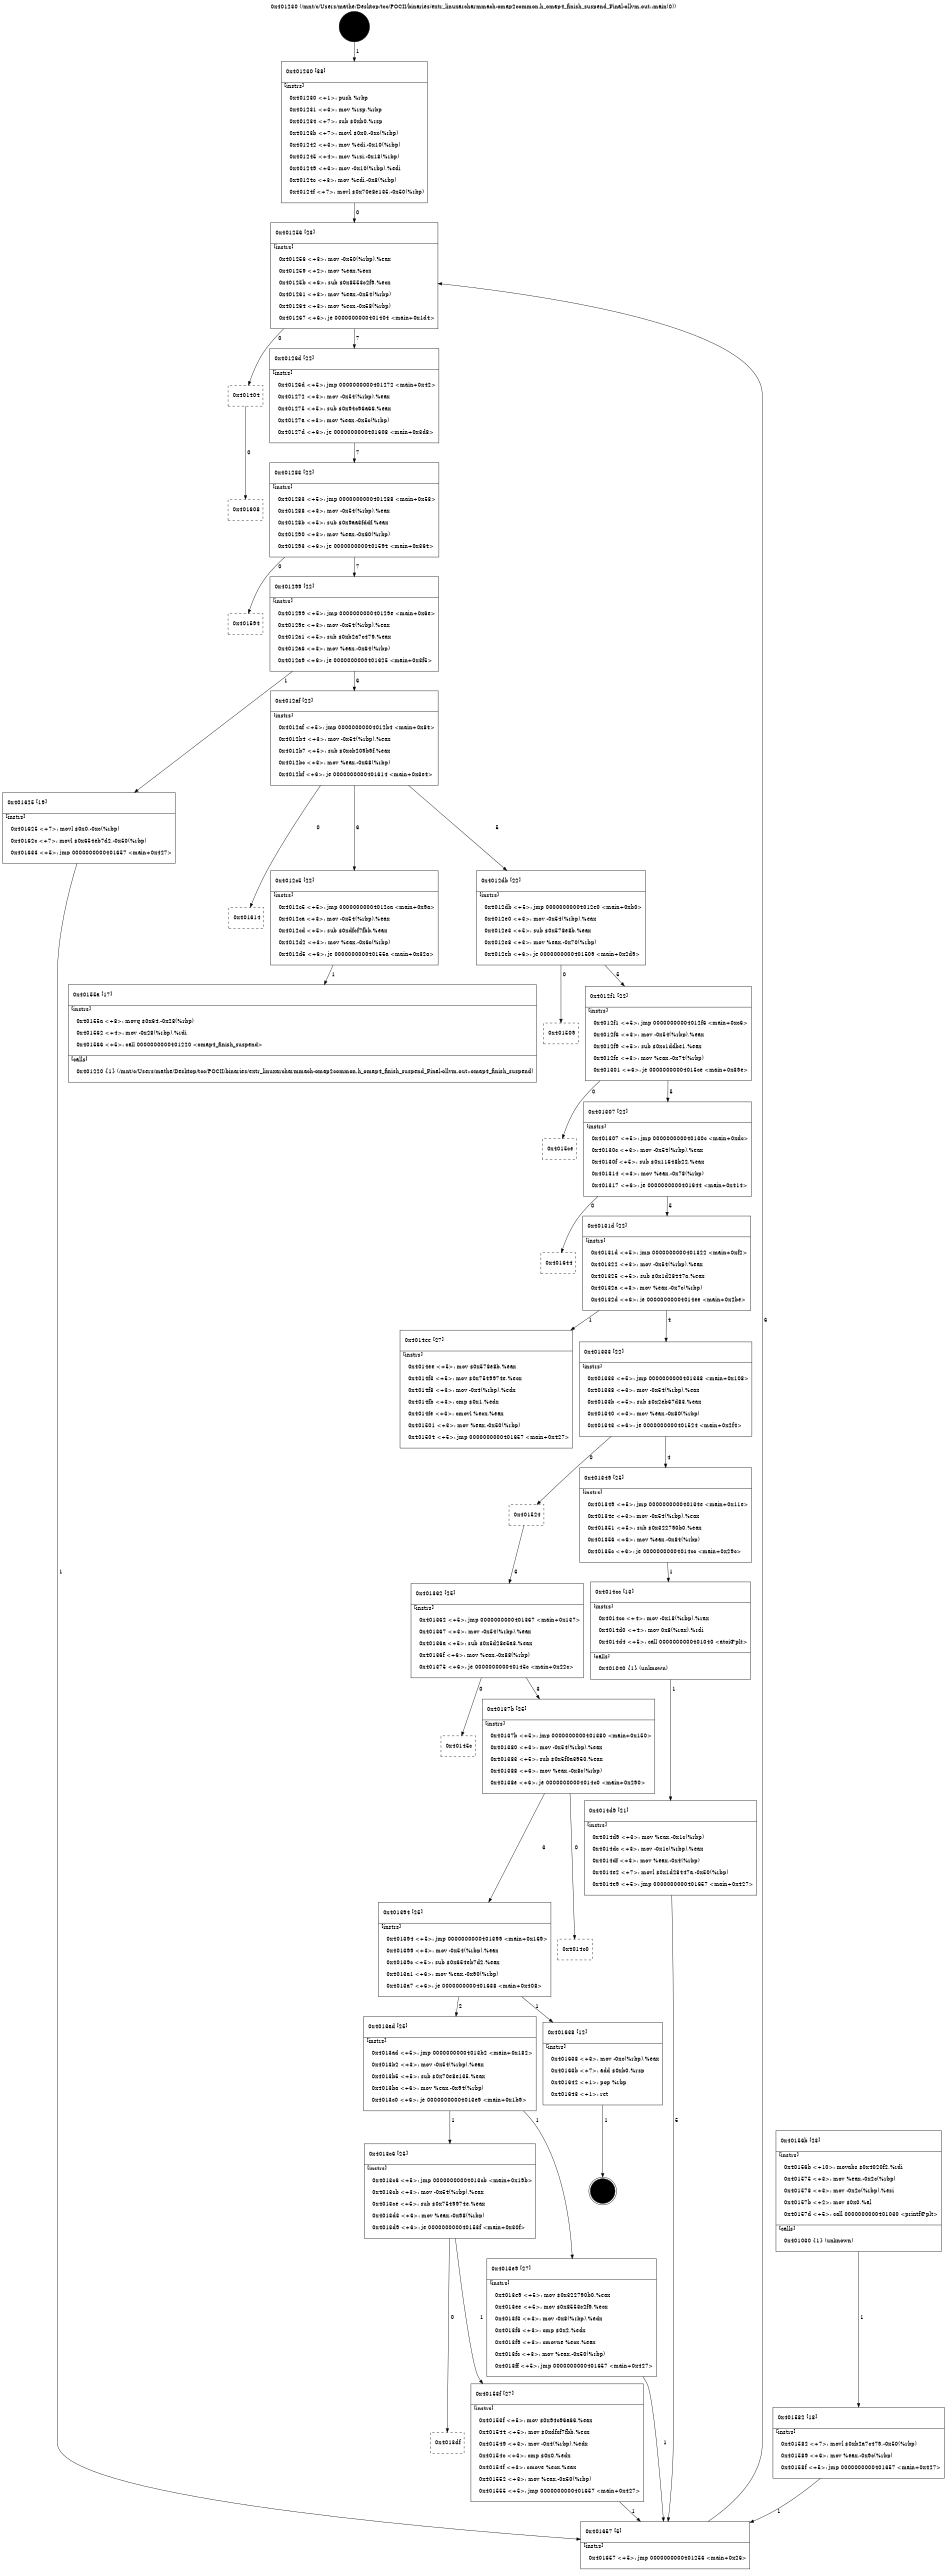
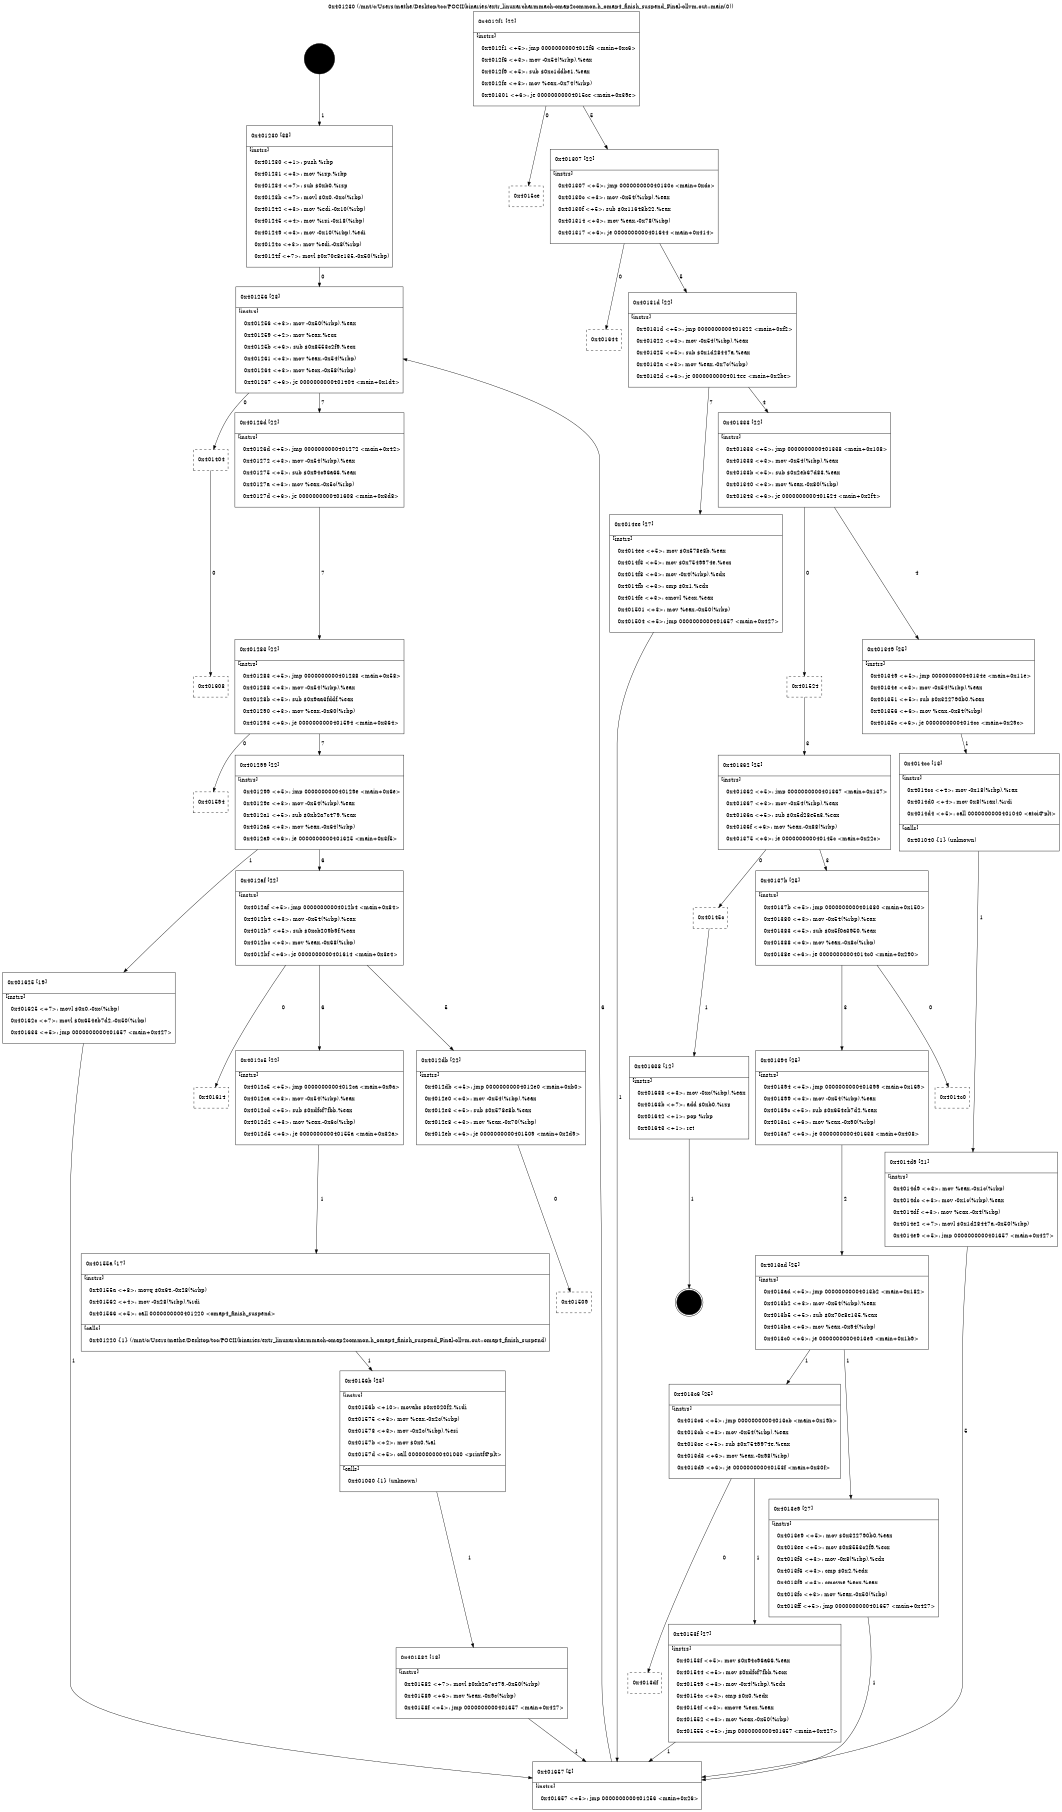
edge "0x4012db [22]" -> "0x4012f1 [22]": removed, label "5"
edge "0x4014ee [27]" -> "0x401657 [5]": added, label "1"
edge "0x40131d [22]" -> "0x4014ee [27]": label " 1" -> " 7"
edge "0x40155a [17]" -> "0x40156b [23]": added, label "1"
edge "0x401394 [25]" -> "0x401638 [12]": now "0x40145c" -> "0x401638 [12]"
